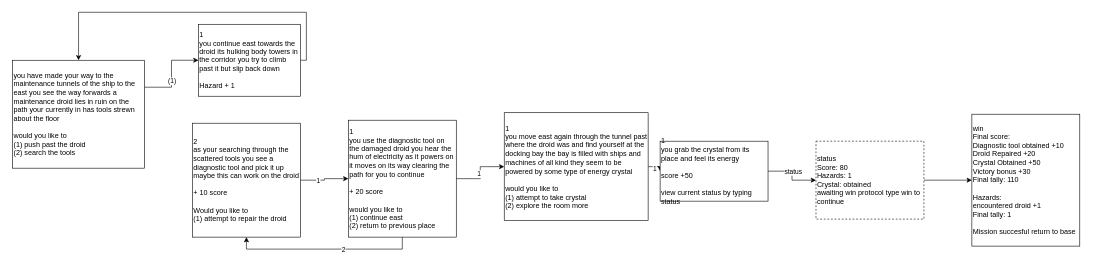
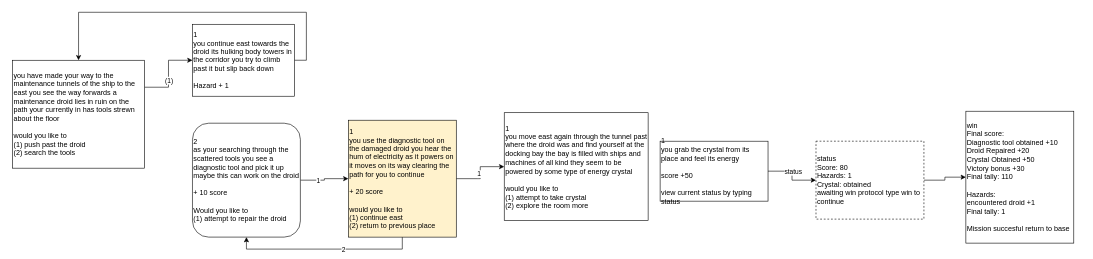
node "1 you continue east towards the droid its hulking body towers in the corridor you try to climb past it but slip back down Hazard + 1": moved (249, 60) -> (243, 60)
edge "1 you move east again through the tunnel past where the droid was and find yourself at the docking bay the bay is filled with ships and machines of all kind they seem to be powered by some type of energy crystal would you like to (1) attempt to take crystal (2) explore the room more" -> "1 you grab the crystal from its place and feel its energy score +50 view current status by typing status": removed, label "1"
node "1 you use the diagnostic tool on the damaged droid you hear the hum of electricity as it powers on it moves on its way clearing the path for you to continue + 20 score would you like to (1) continue east (2) return to previous place": fillcolor #ffffff -> #fff2cc
node "2 as your searching through the scattered tools you see a diagnostic tool and pick it up maybe this can work on the droid + 10 score Would you like to (1) attempt to repair the droid": shape rectangle -> rounded rectangle
node "win Final score: Diagnostic tool obtained +10 Droid Repaired +20 Crystal Obtained +50 Victory bonus +30 Final tally: 110 Hazards: encountered droid +1 Final tally: 1 Mission succesful return to base": moved (1026, 180) -> (1020, 177)
